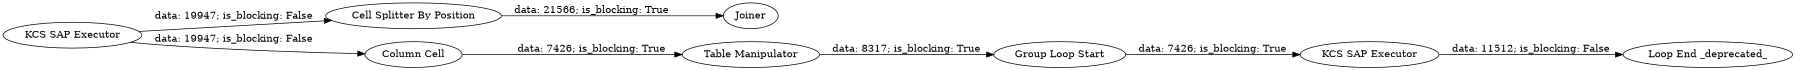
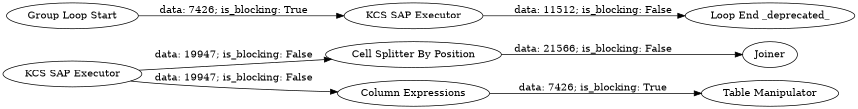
edge "Cell Splitter By Position" -> "Joiner": label "data: 21566; is_blocking: True" -> "data: 21566; is_blocking: False"
node "Column Cell": label "Column Cell" -> "Column Expressions"
edge "Table Manipulator" -> "Group Loop Start": removed, label "data: 8317; is_blocking: True"
